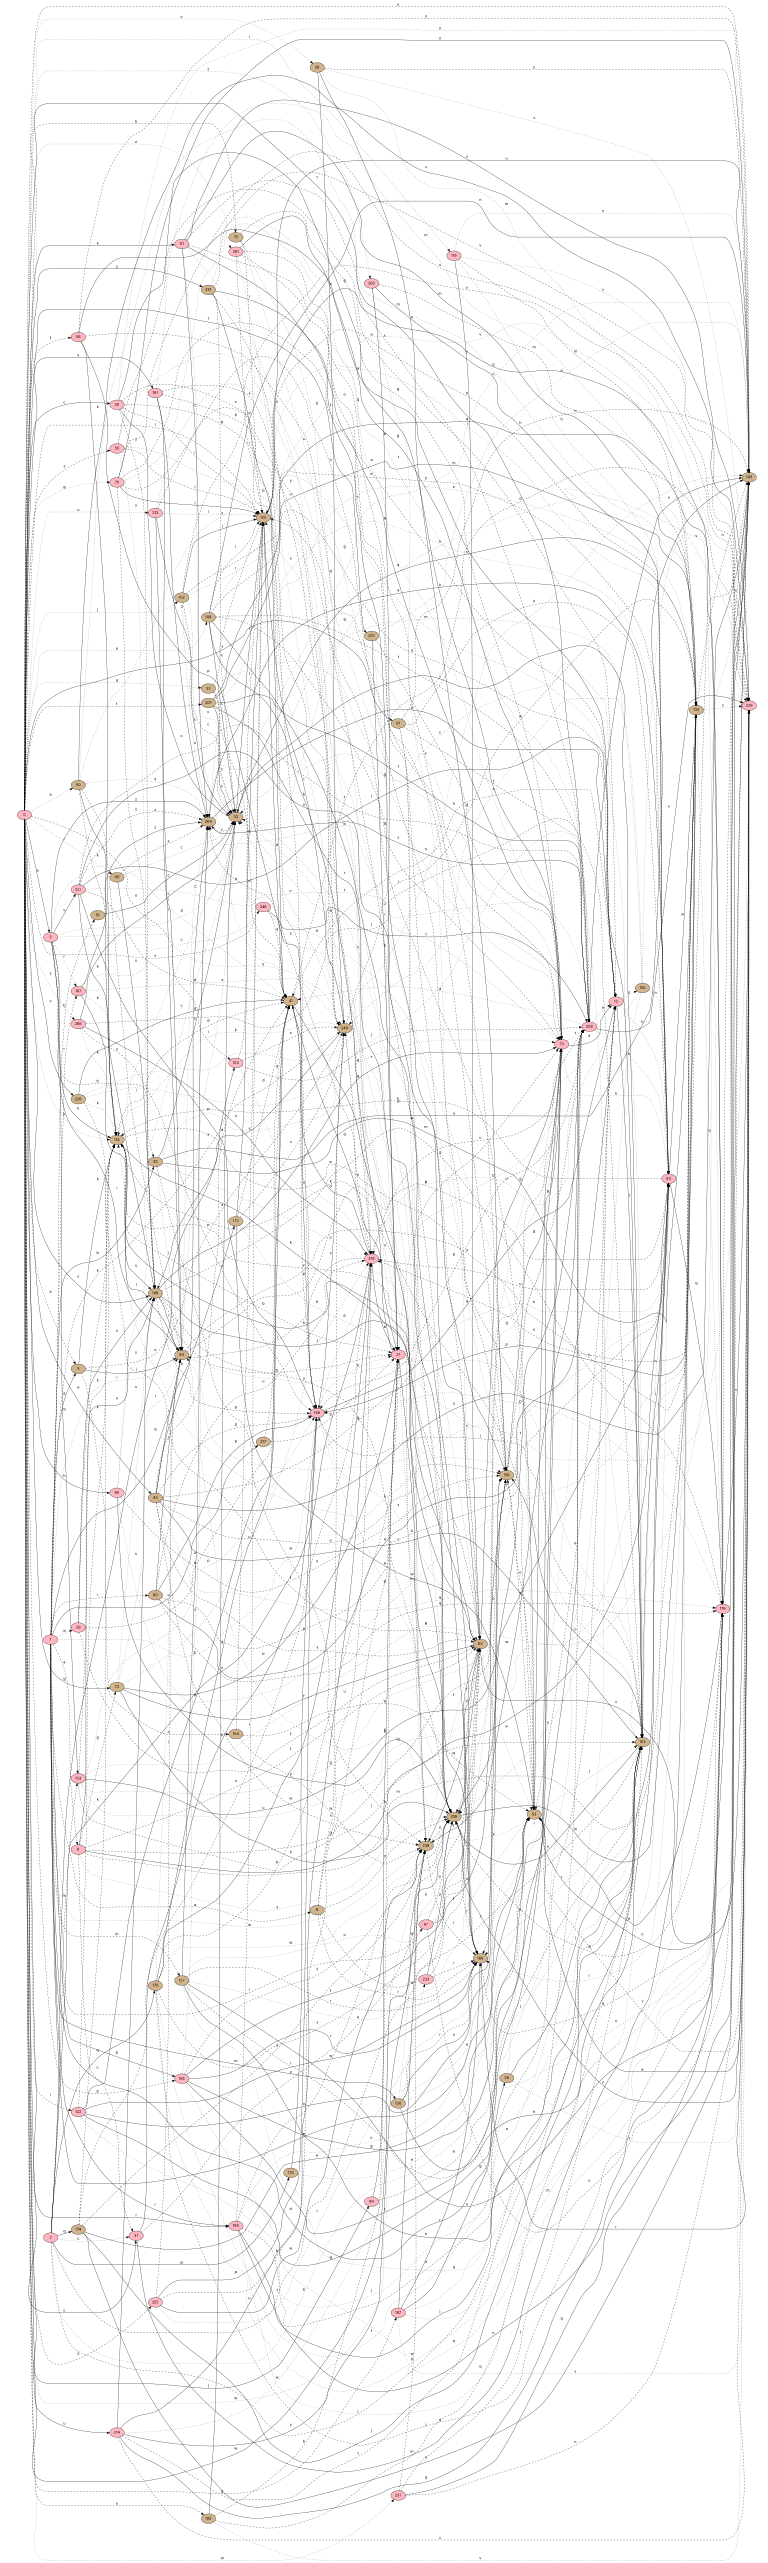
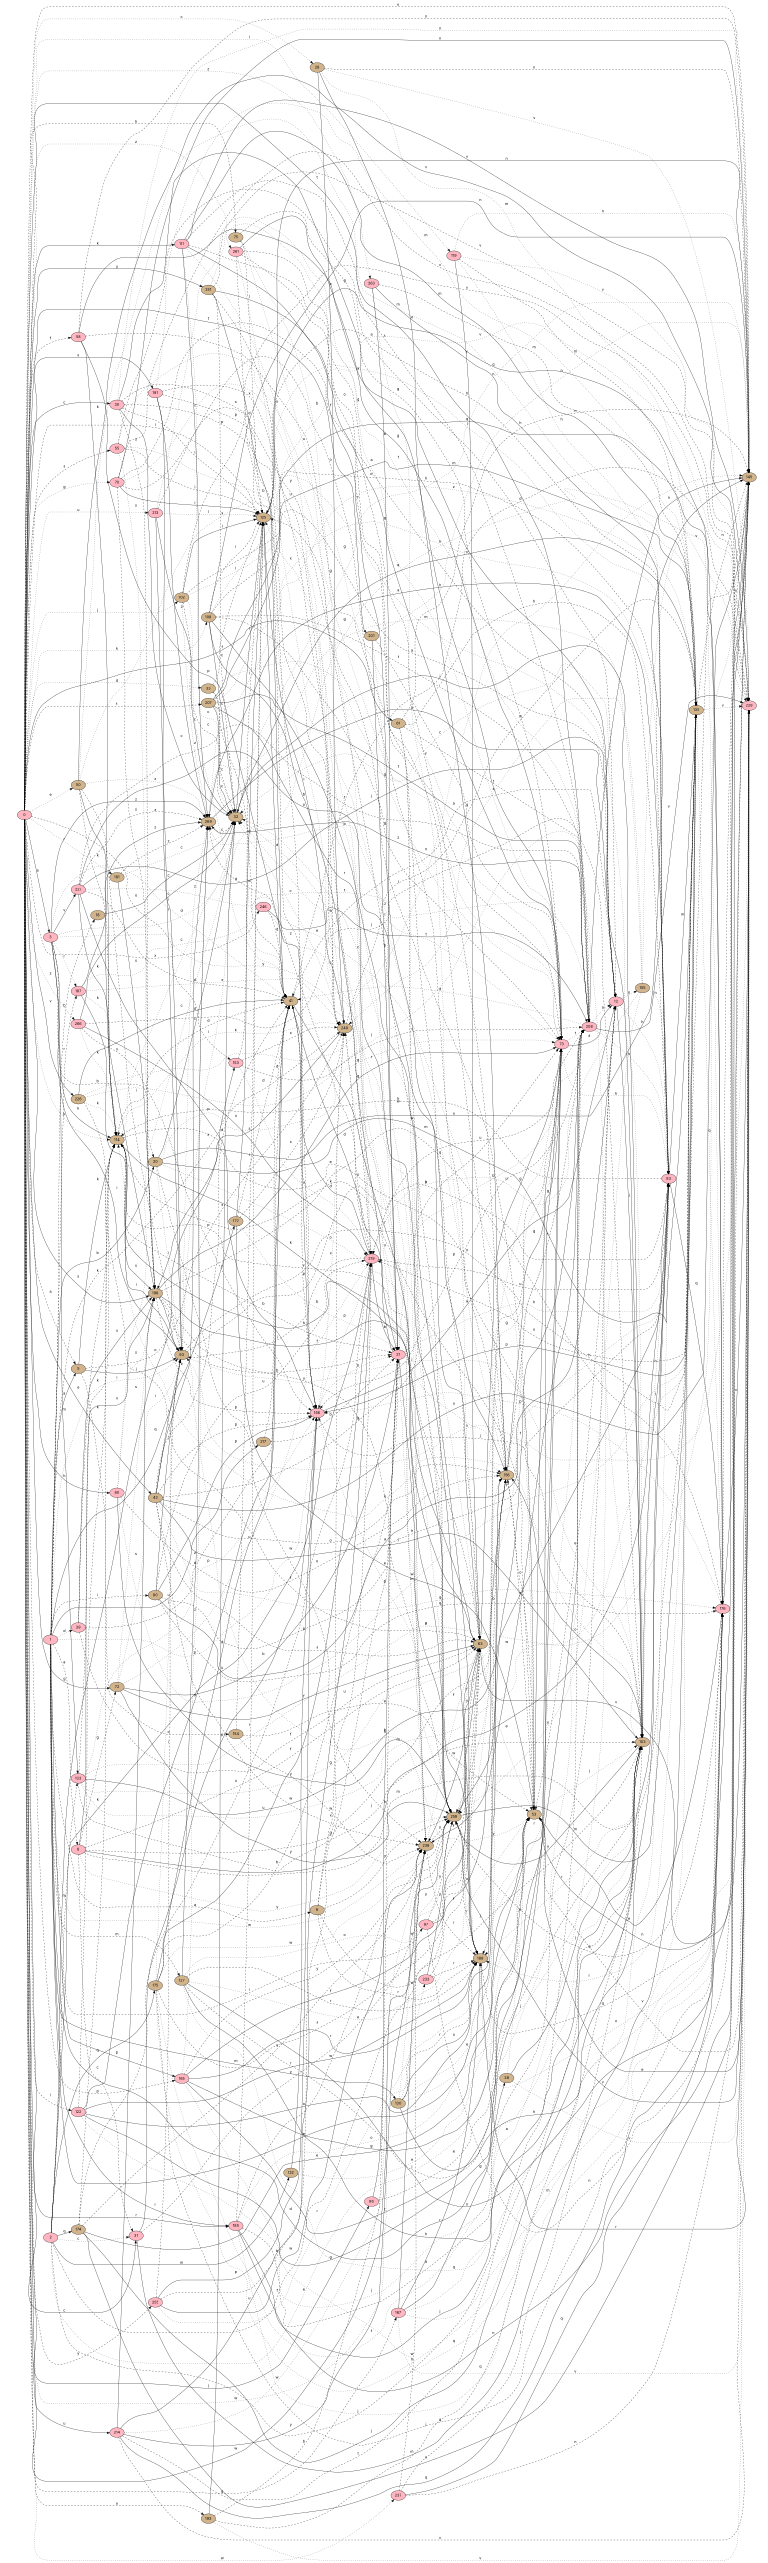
edge "166" -> "249": style solid -> dotted
edge "166" -> "63": removed, label "f"
